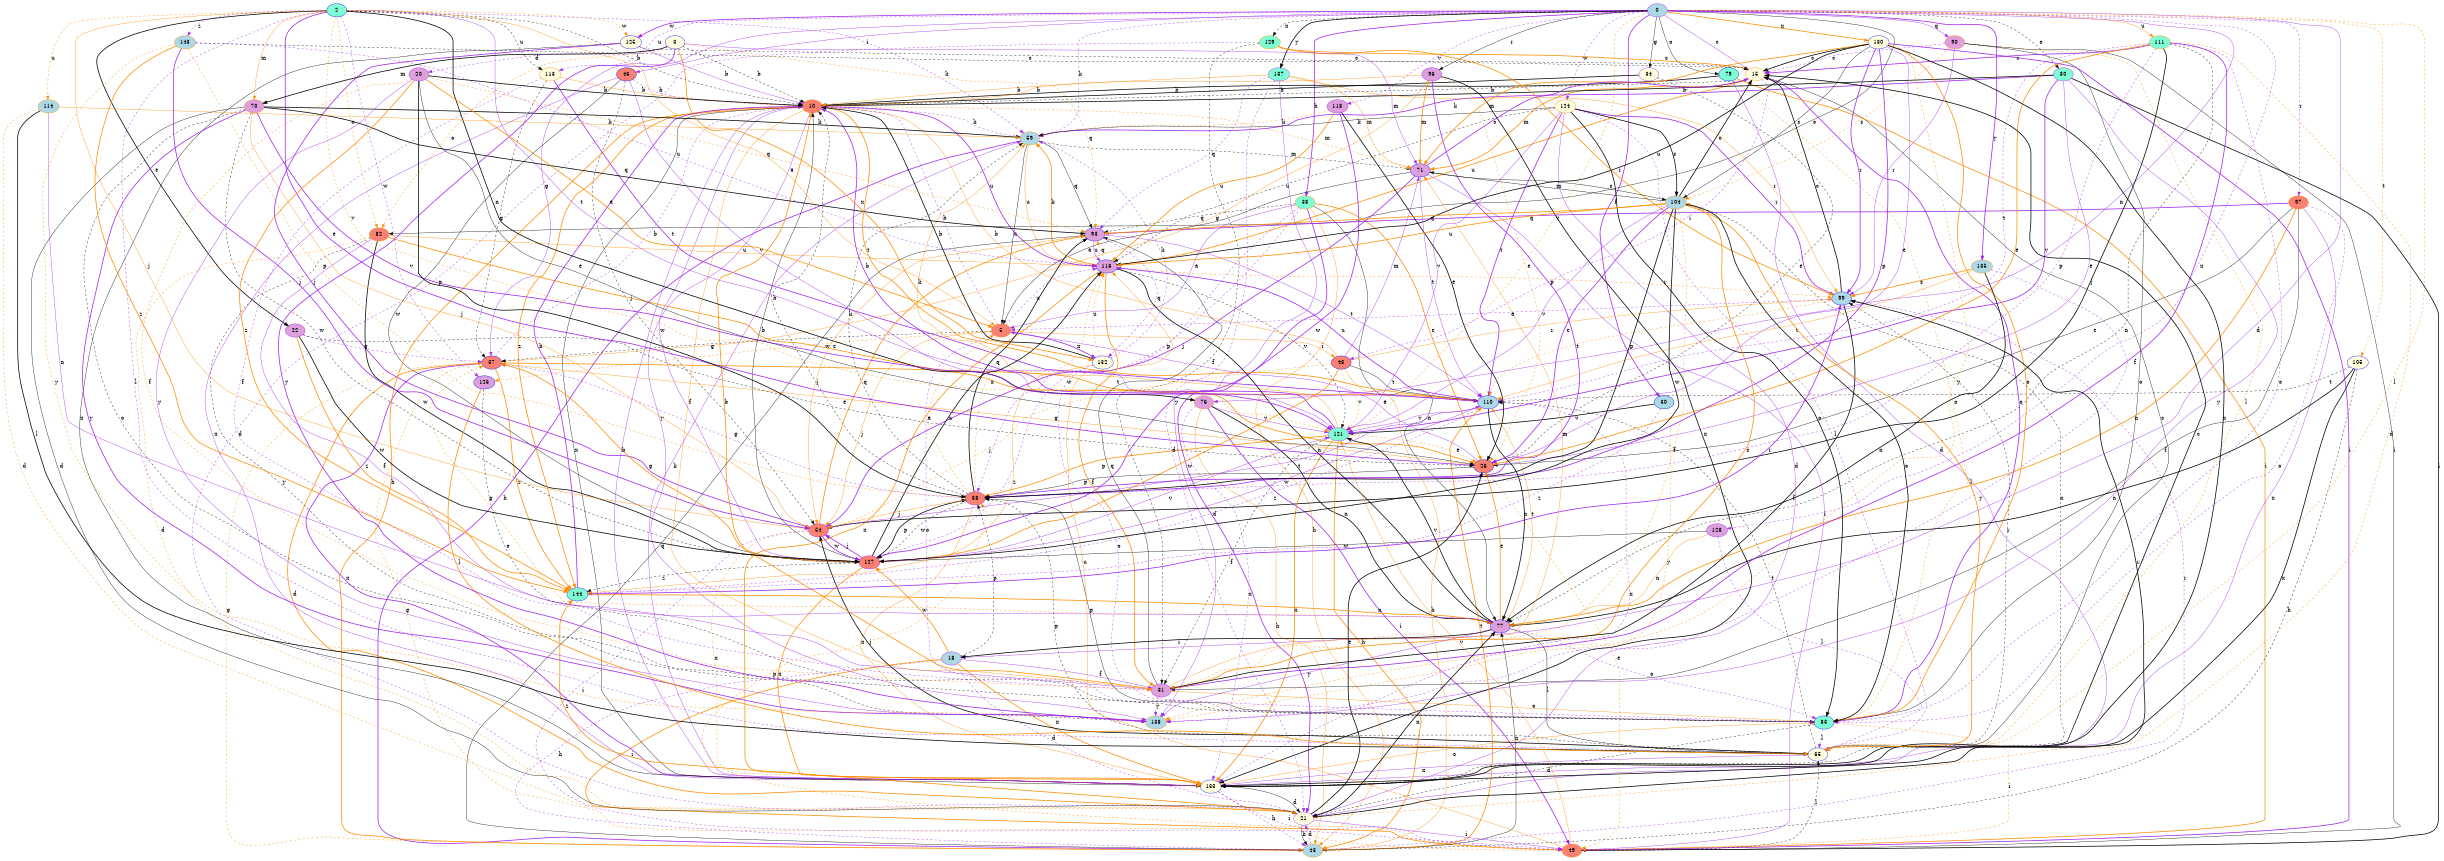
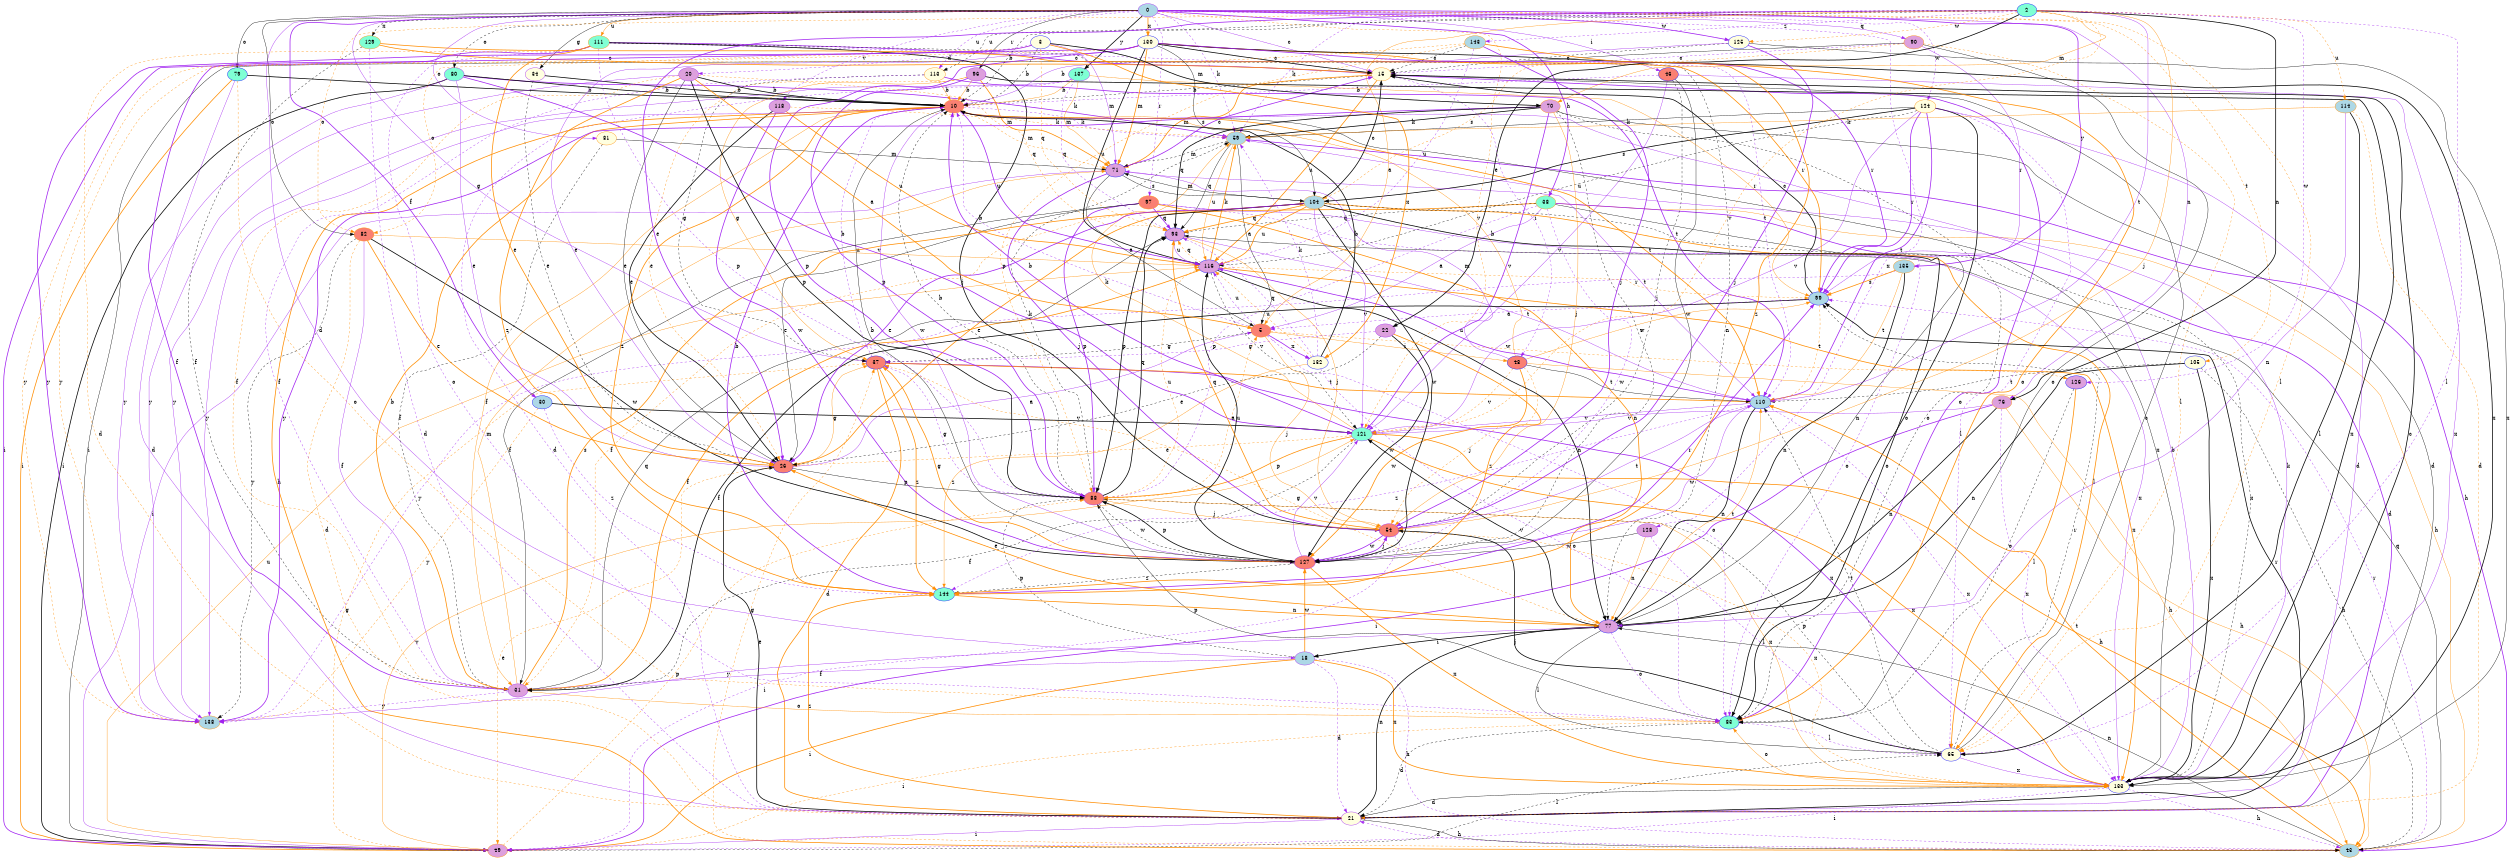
node "81": added
edge "93" -> "132": reversed
edge "97" -> "88": added, label "p"
node "49": fillcolor salmon -> plum
